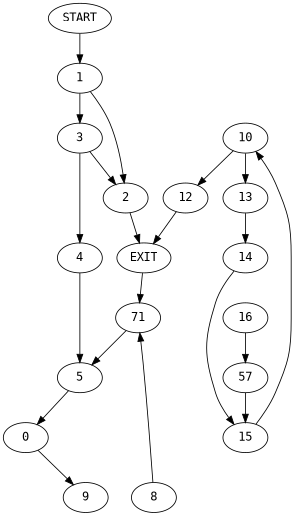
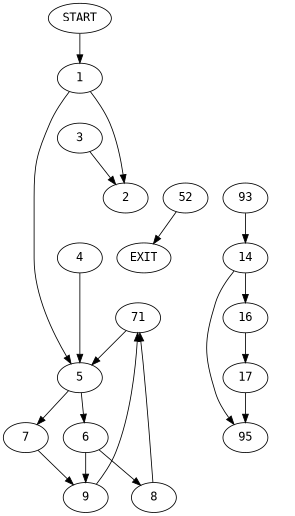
edge "1" -> "3": now "1" -> "5"
node "10": removed
edge "3" -> "4": removed
node "12": label "12" -> "52"
node "13": label "13" -> "93"
edge "2" -> "EXIT": removed
edge "EXIT" -> "71": now "9" -> "71"
edge "14" -> "16": added
node "57": label "57" -> "17"
node "0": label "0" -> "7"
node "6": added
node "15": label "15" -> "95"
